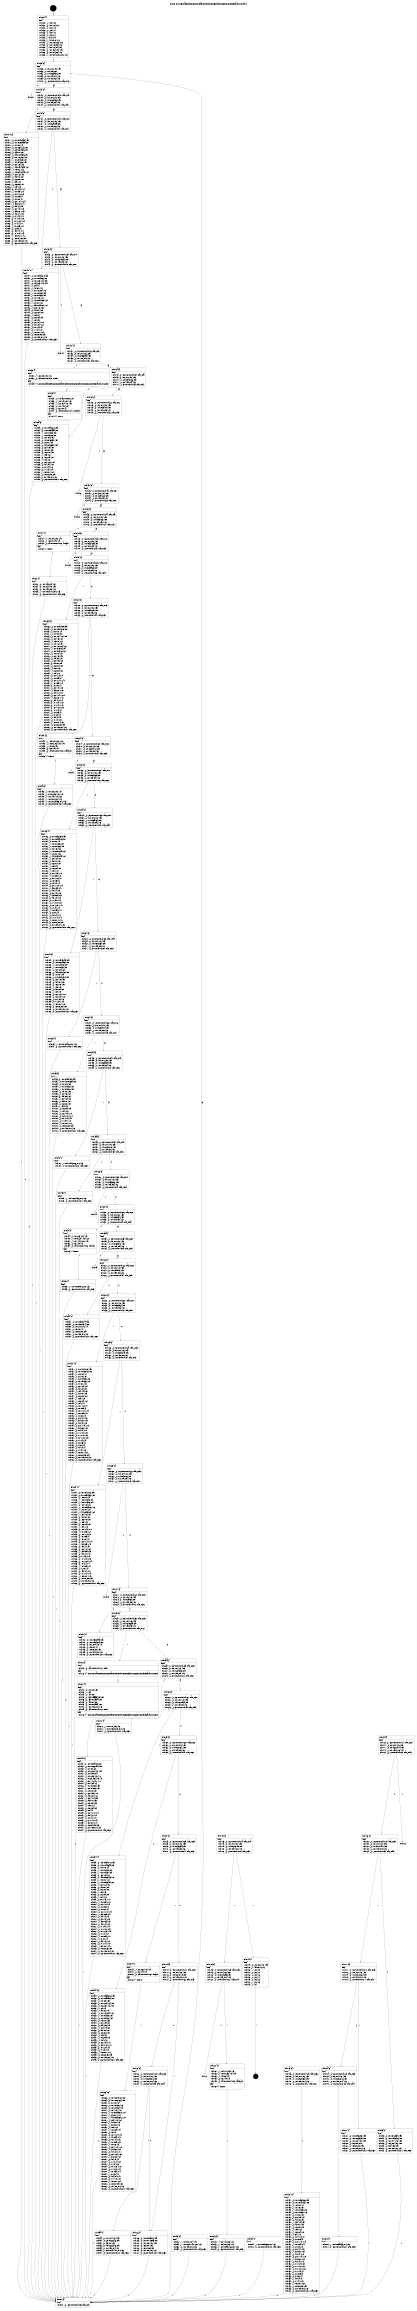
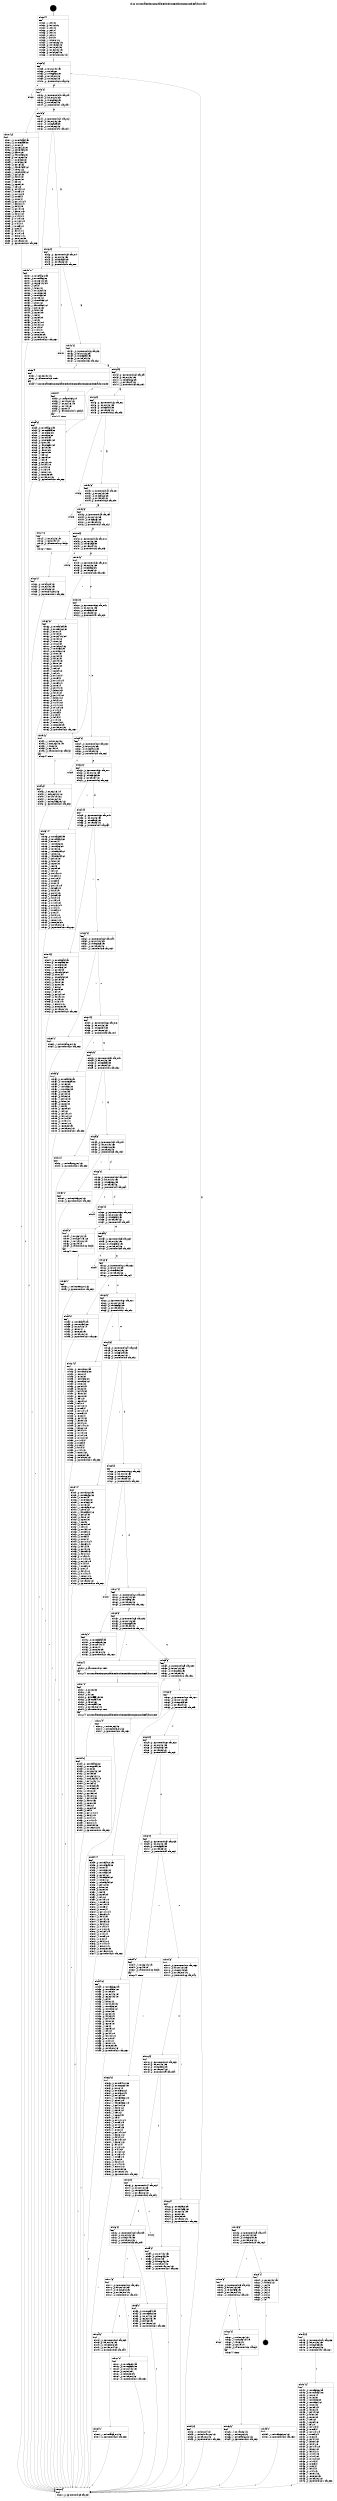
edge "0x401726 [25]" -> "0x401866 [27]": now "0x401726 [25]" -> "0x40173f [25]"
